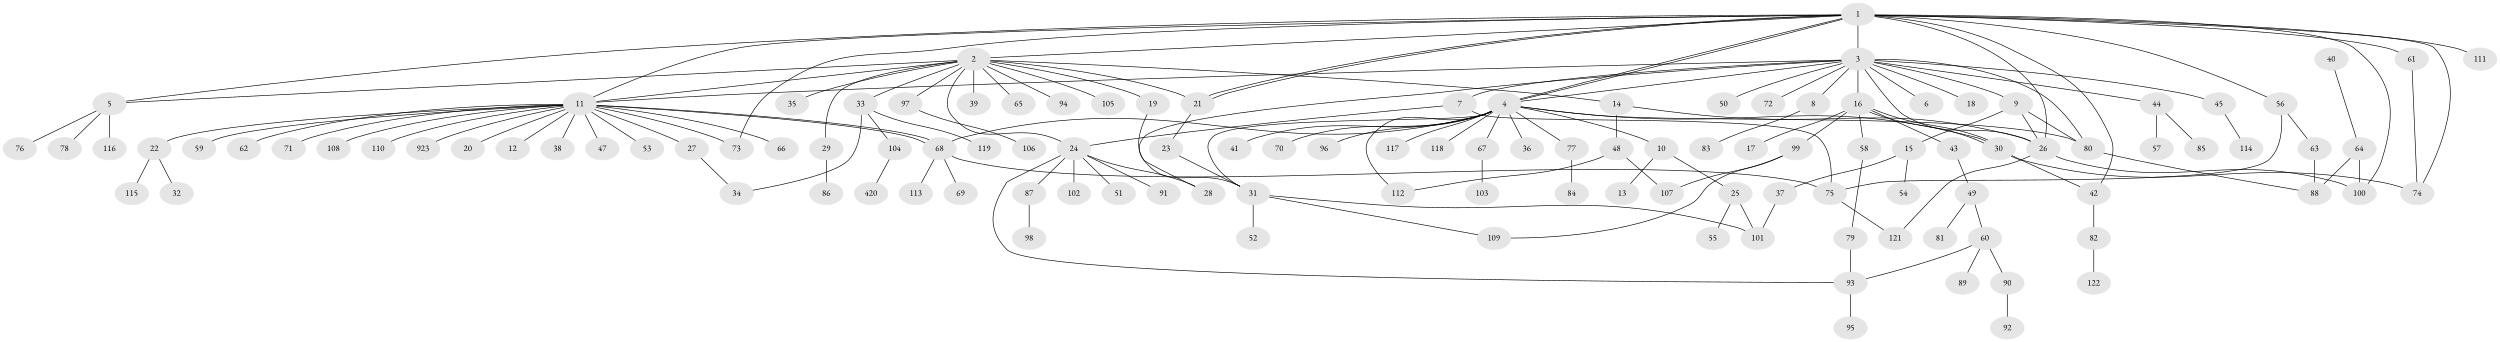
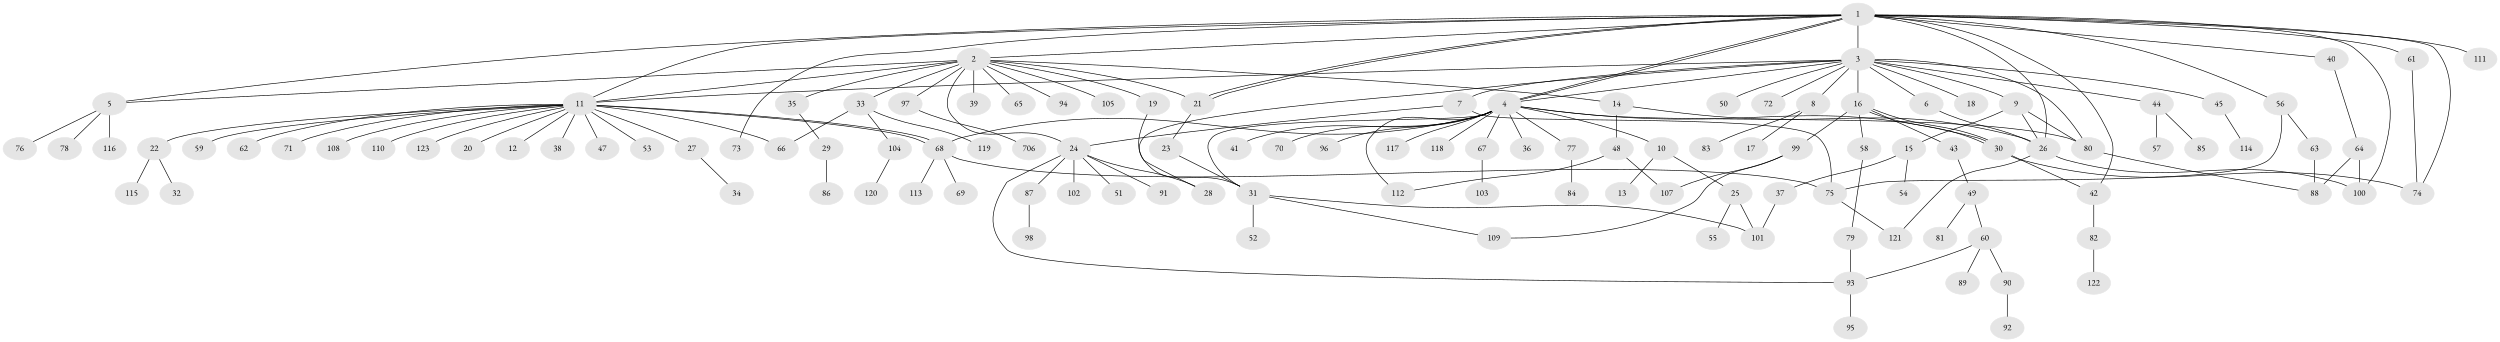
edge "1" -- "40": added
edge "2" -- "29": now "35" -- "29"
edge "3" -- "26": now "6" -- "26"
edge "11" -- "73": removed
edge "16" -- "17": now "8" -- "17"
node "923": label "923" -> "123"
node "106": label "106" -> "706"
edge "33" -- "34": now "33" -- "66"
node "420": label "420" -> "120"
